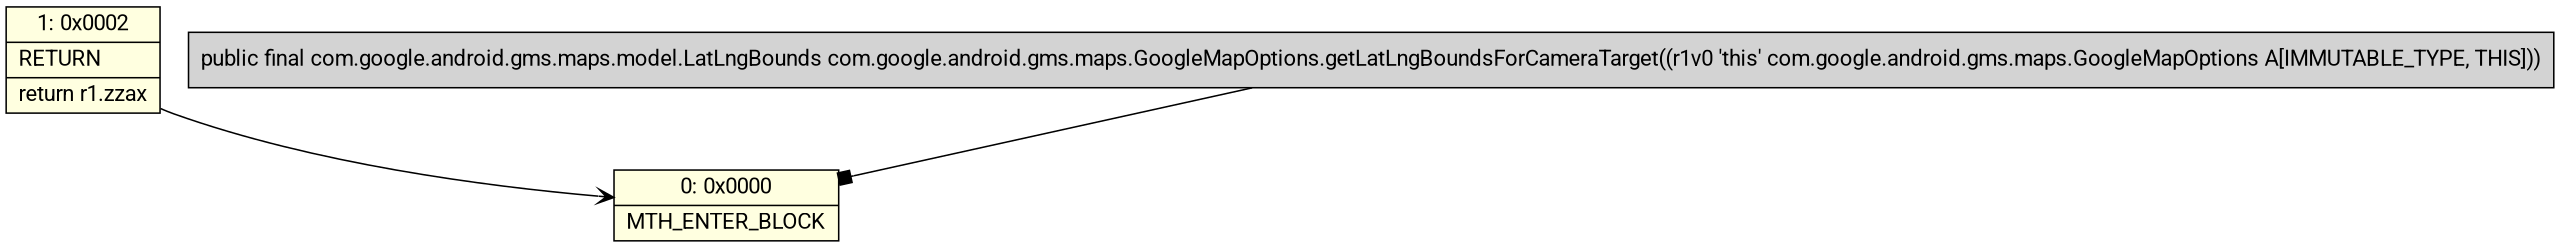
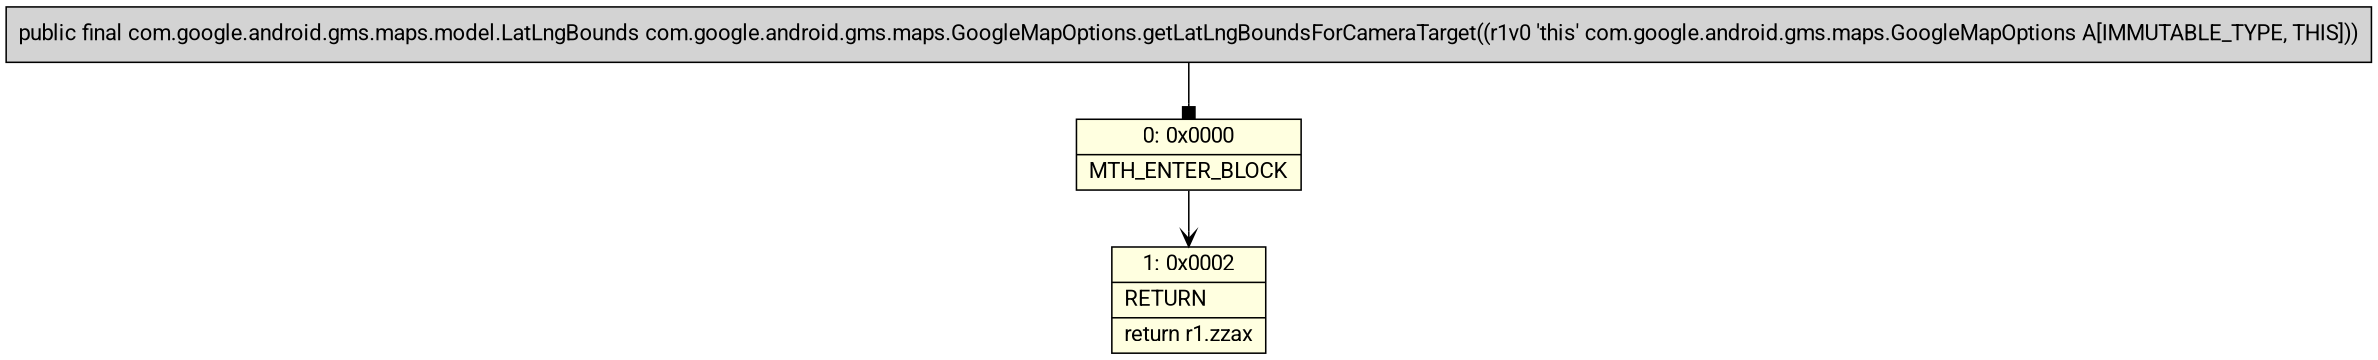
edge "1: 0x0002" -> "0: 0x0000": reversed
